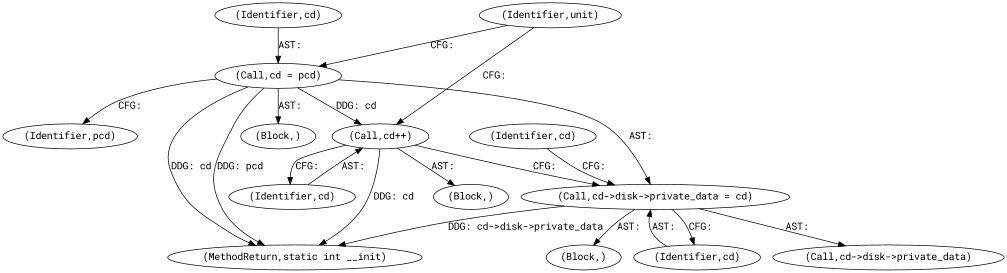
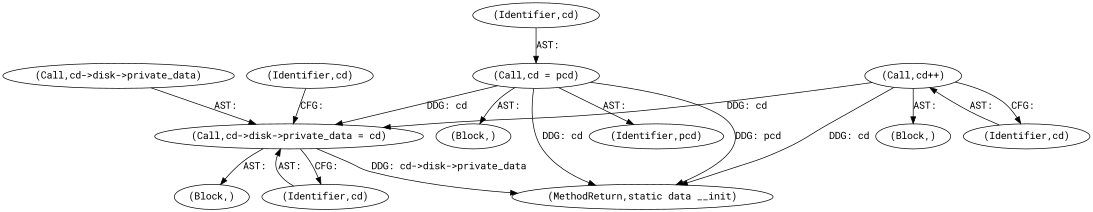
node "(Identifier,unit)": removed
edge "(Call,cd = pcd)" -> "(Call,cd++)": removed, label "DDG: cd"
edge "(Call,cd = pcd)" -> "(Identifier,pcd)": label "CFG: " -> "AST: "
edge "(Call,cd = pcd)" -> "(Call,cd->disk->private_data = cd)": label "AST: " -> "DDG: cd"
edge "(Call,cd++)" -> "(Call,cd->disk->private_data = cd)": label "CFG: " -> "DDG: cd"
edge "(Call,cd->disk->private_data = cd)" -> "(Call,cd->disk->private_data)": reversed
node "(MethodReturn,static int __init)": label "(MethodReturn,static int __init)" -> "(MethodReturn,static data __init)"
